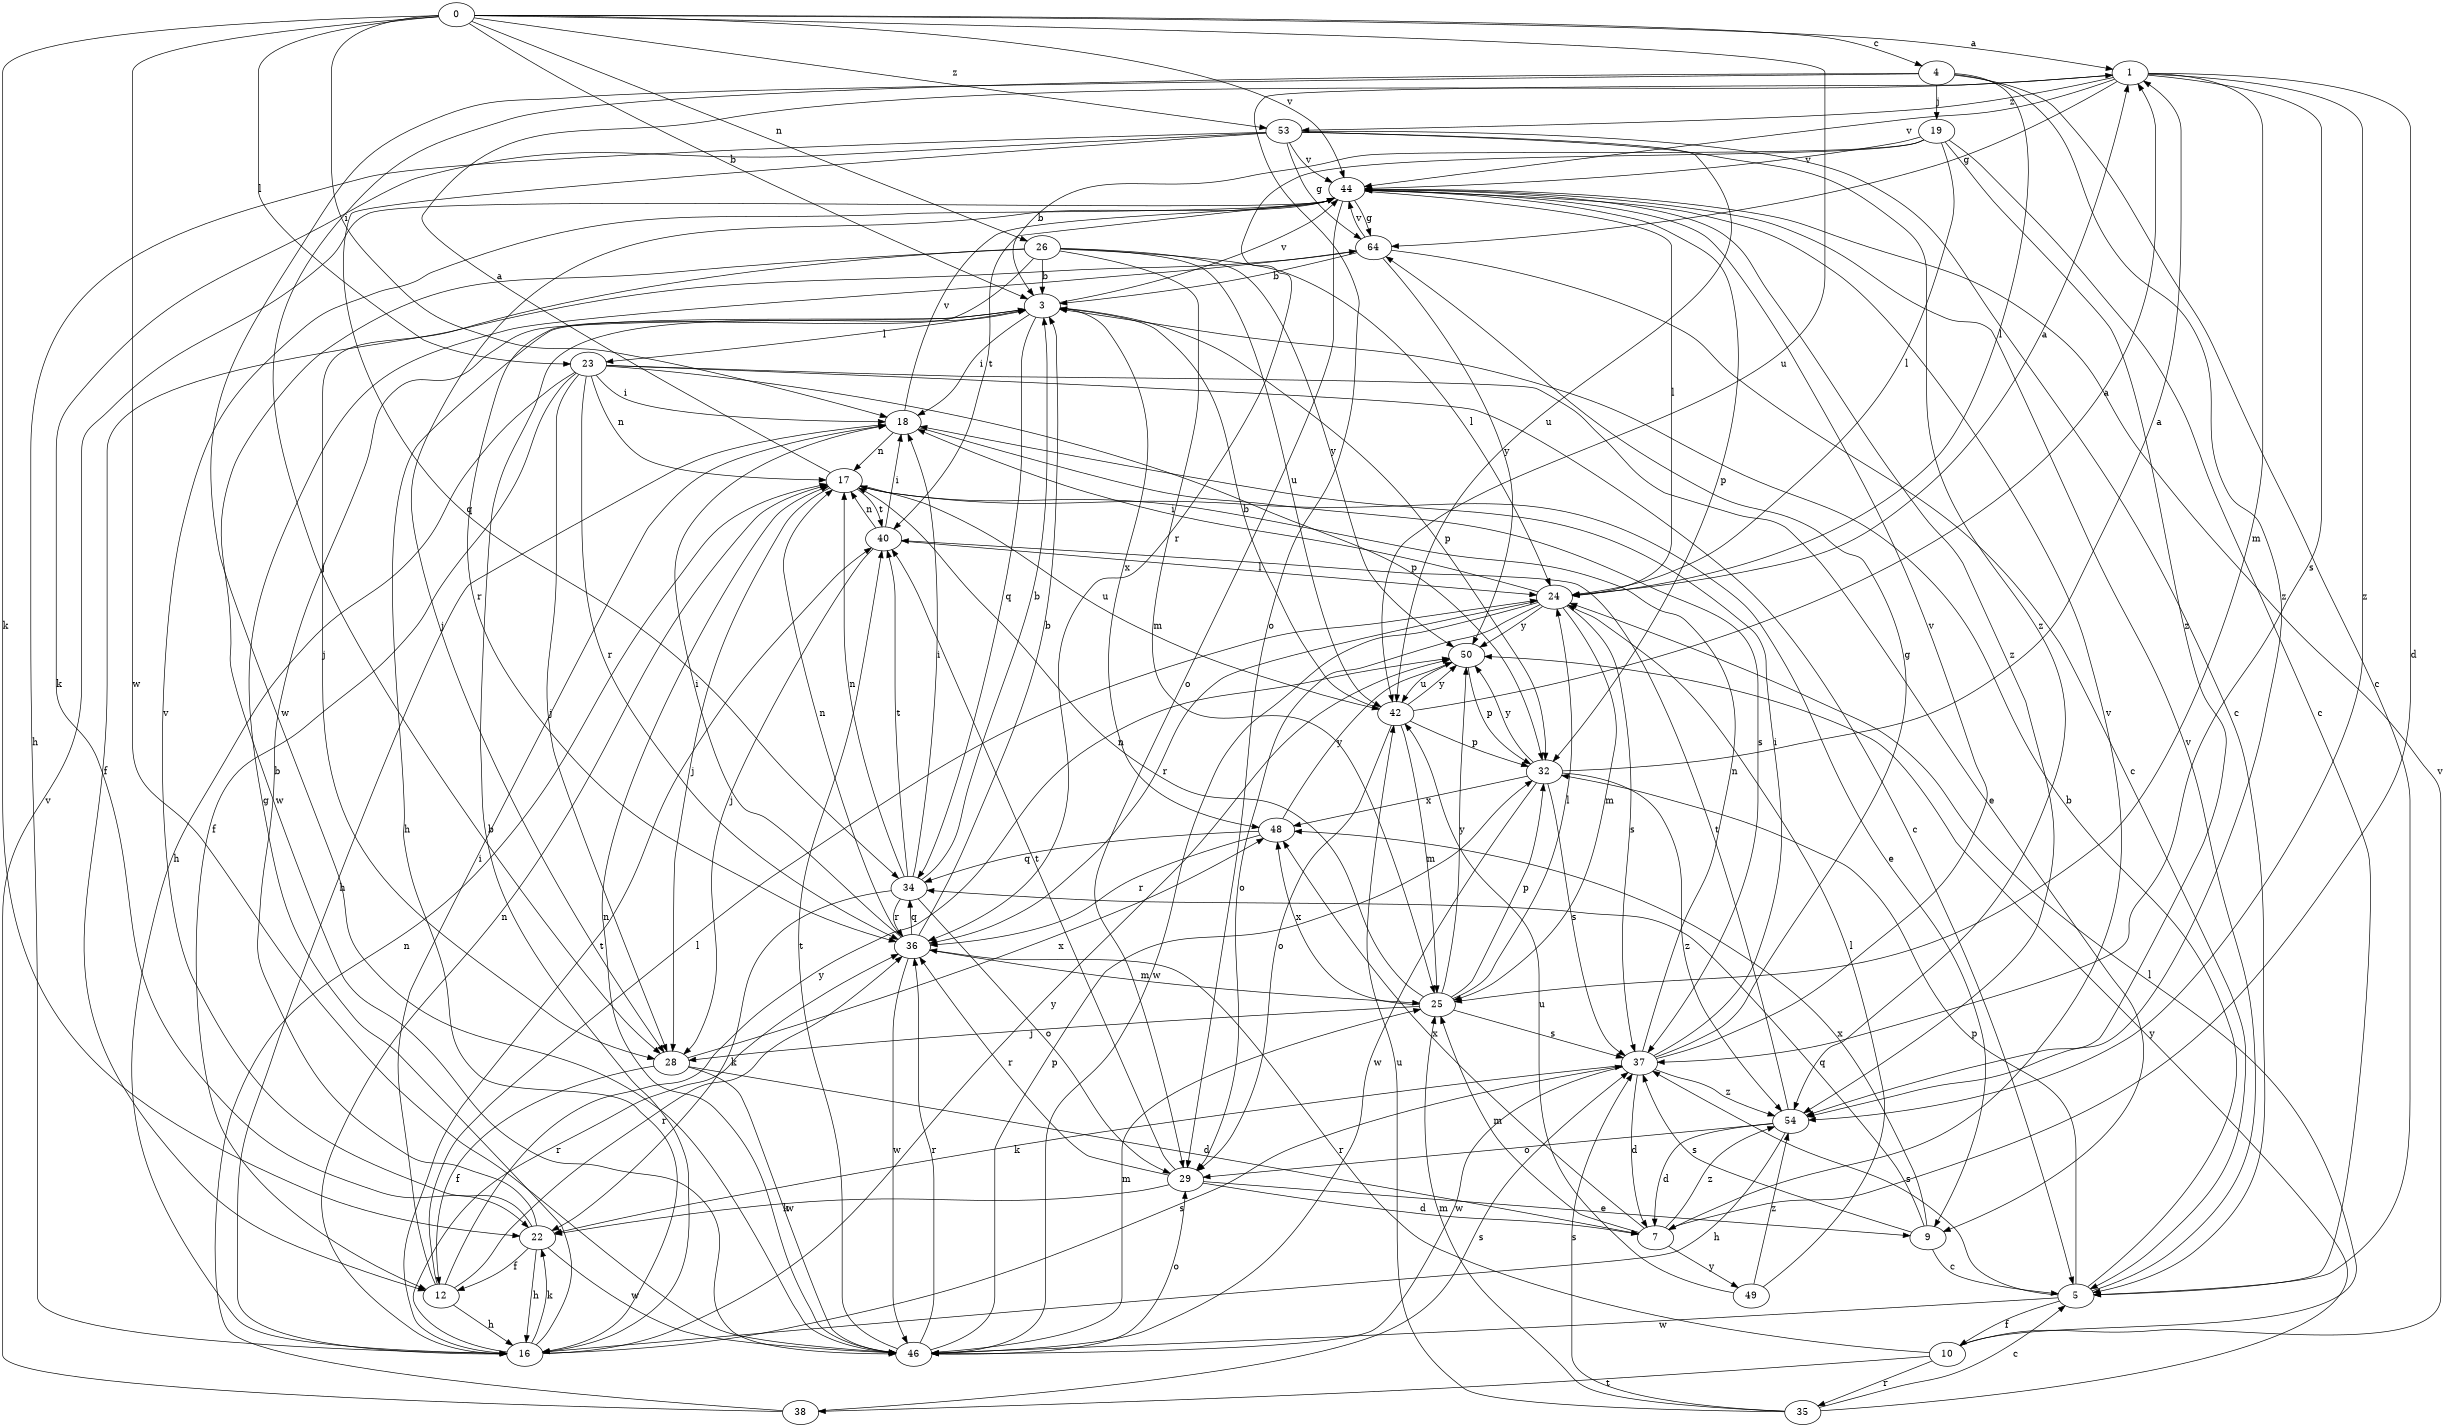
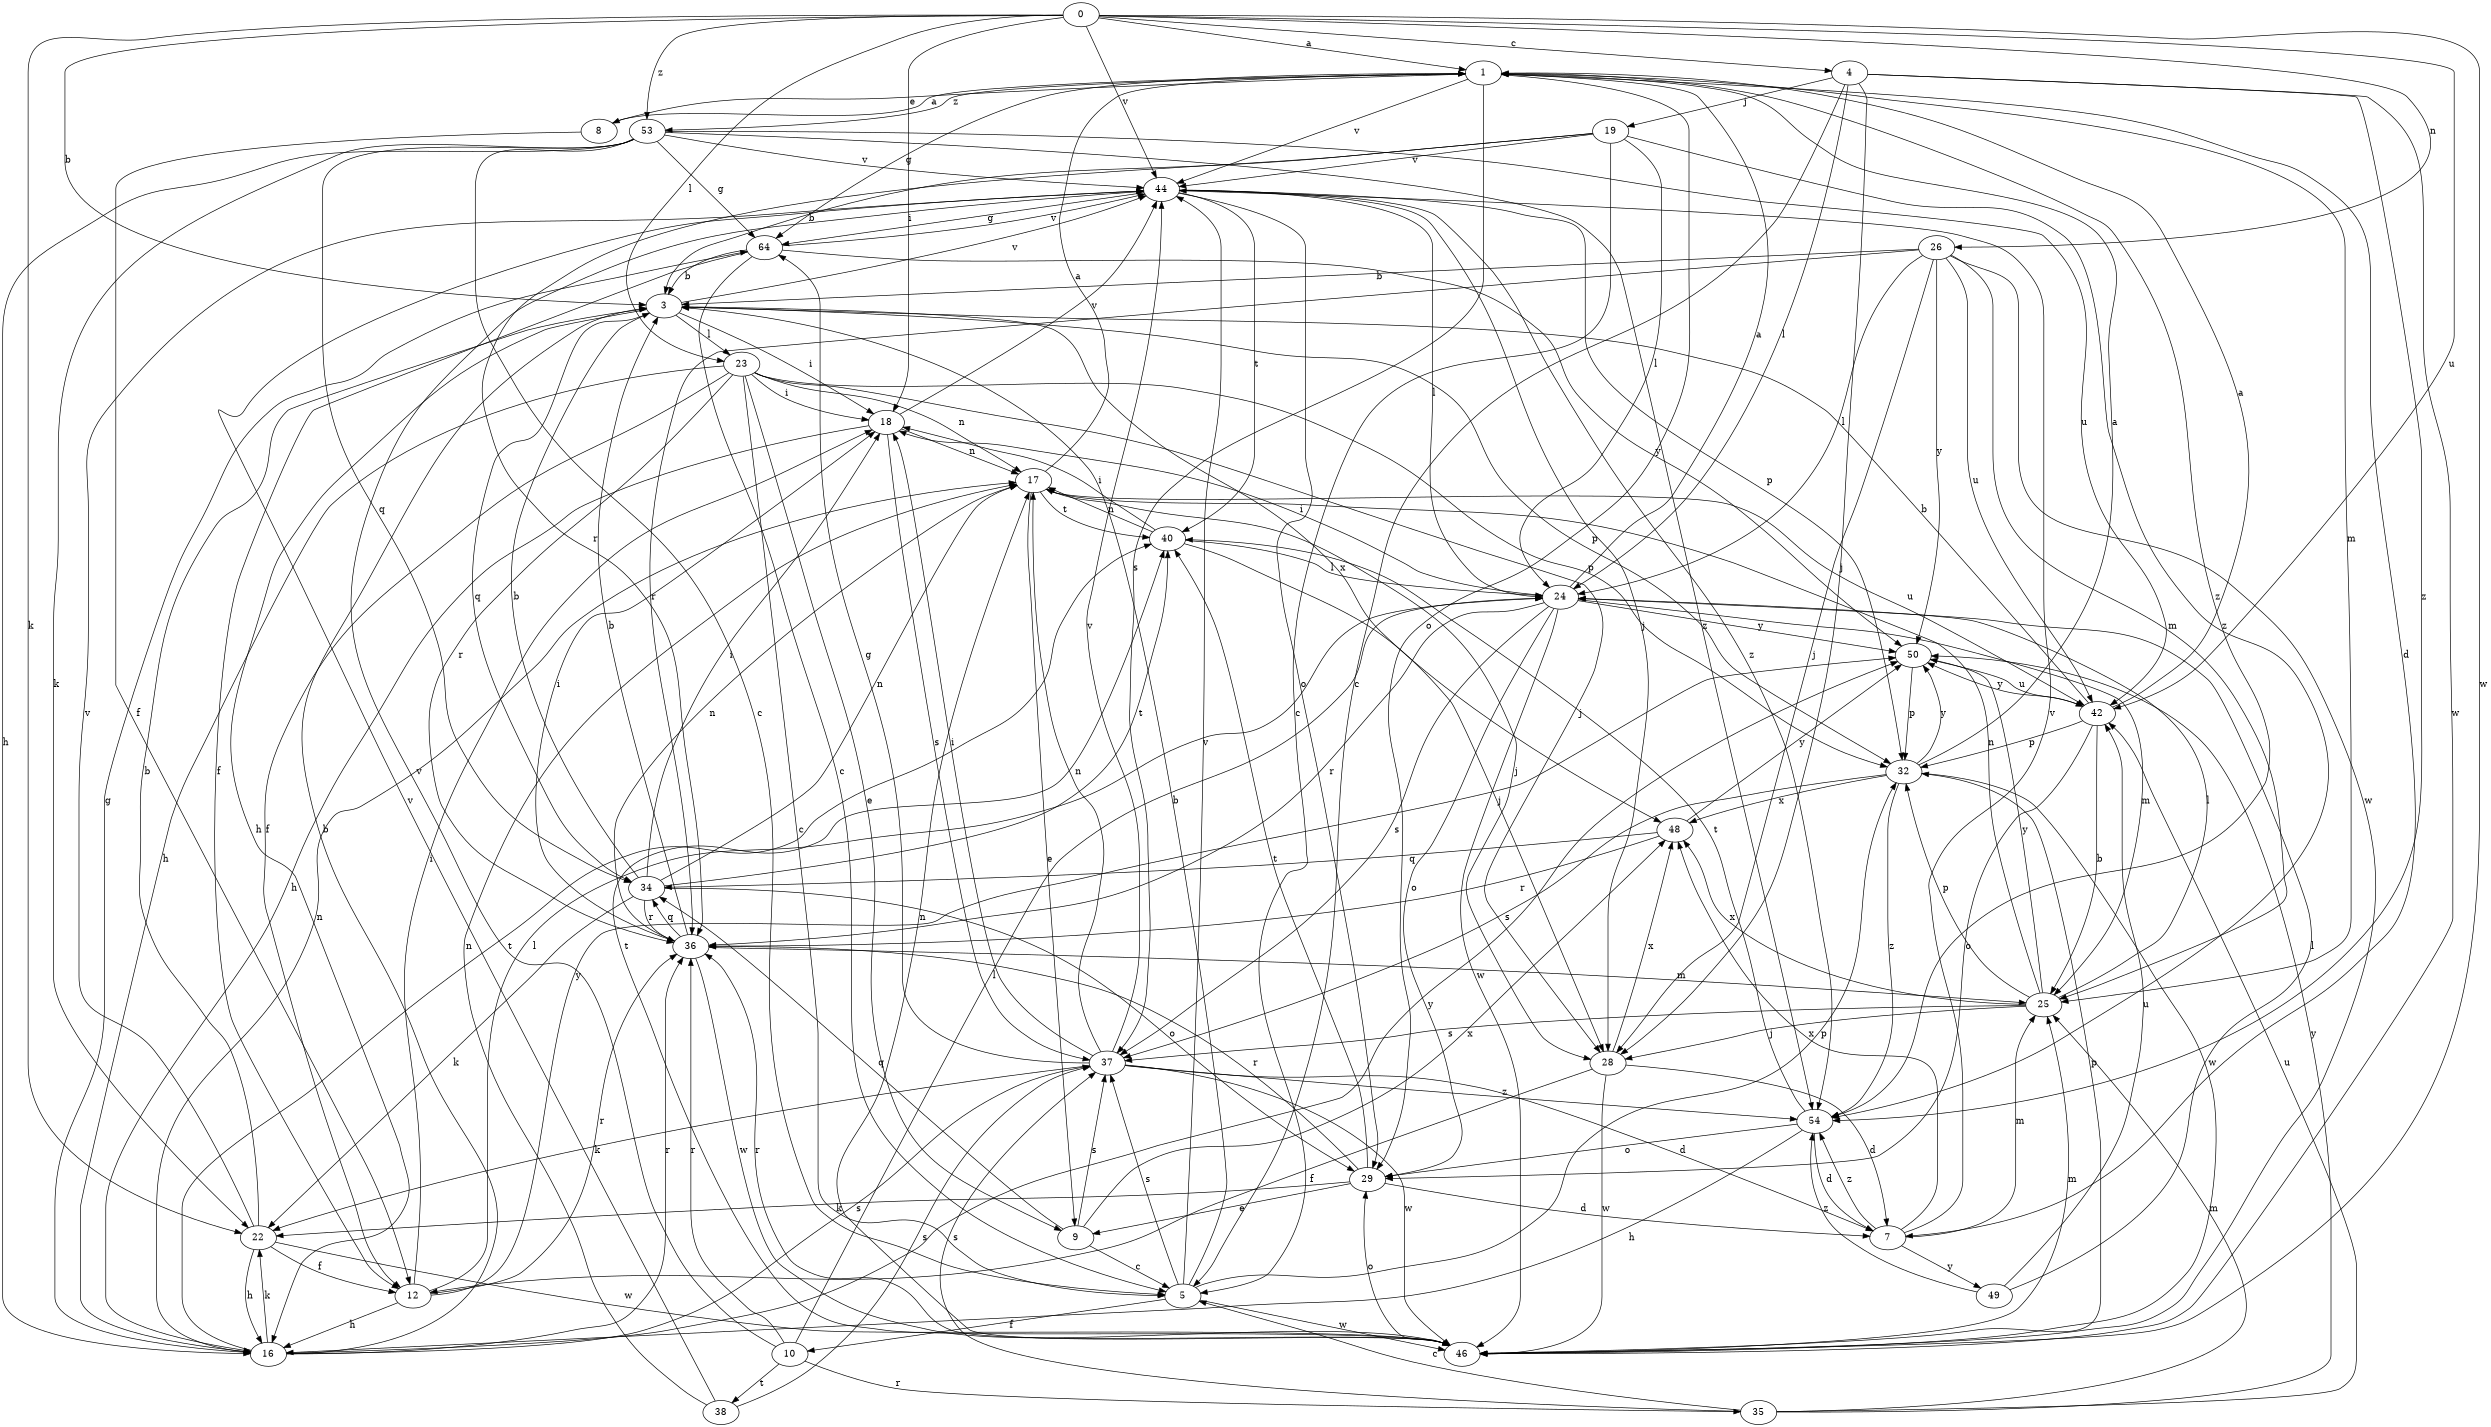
node "8": added
edge "42" -> "25": label "m" -> "b"
